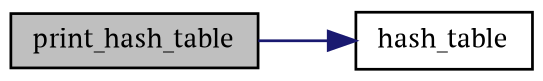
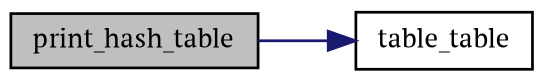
node "hash_table": label "hash_table" -> "table_table"
